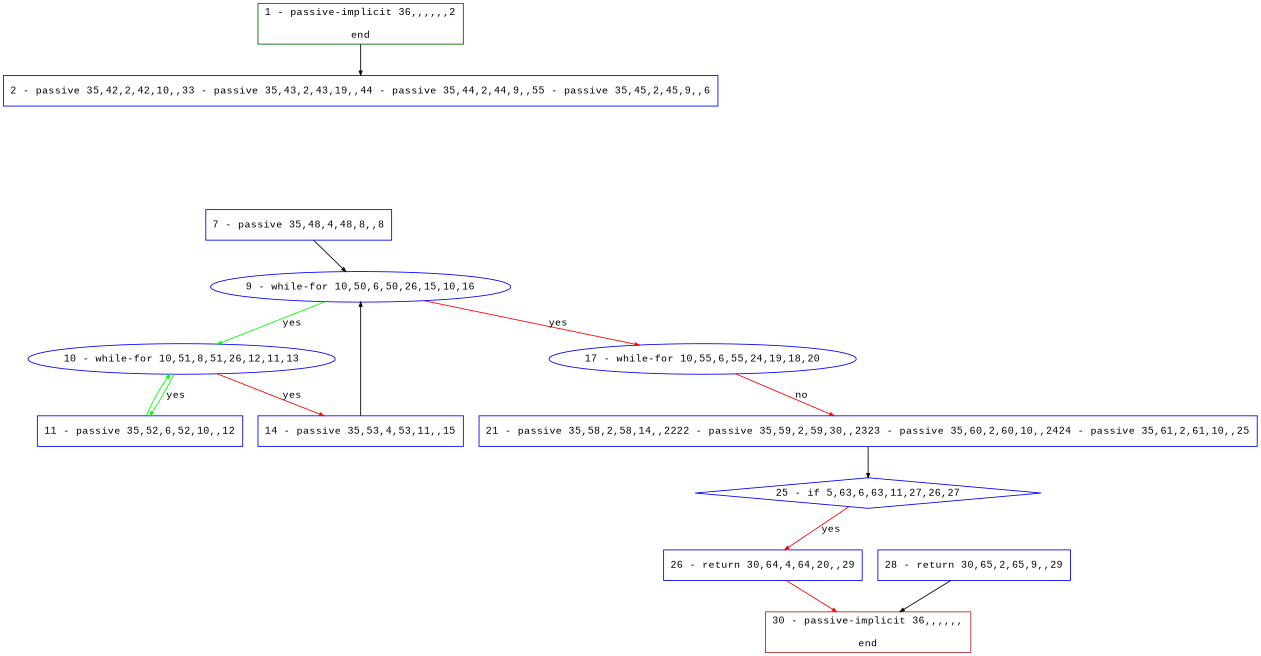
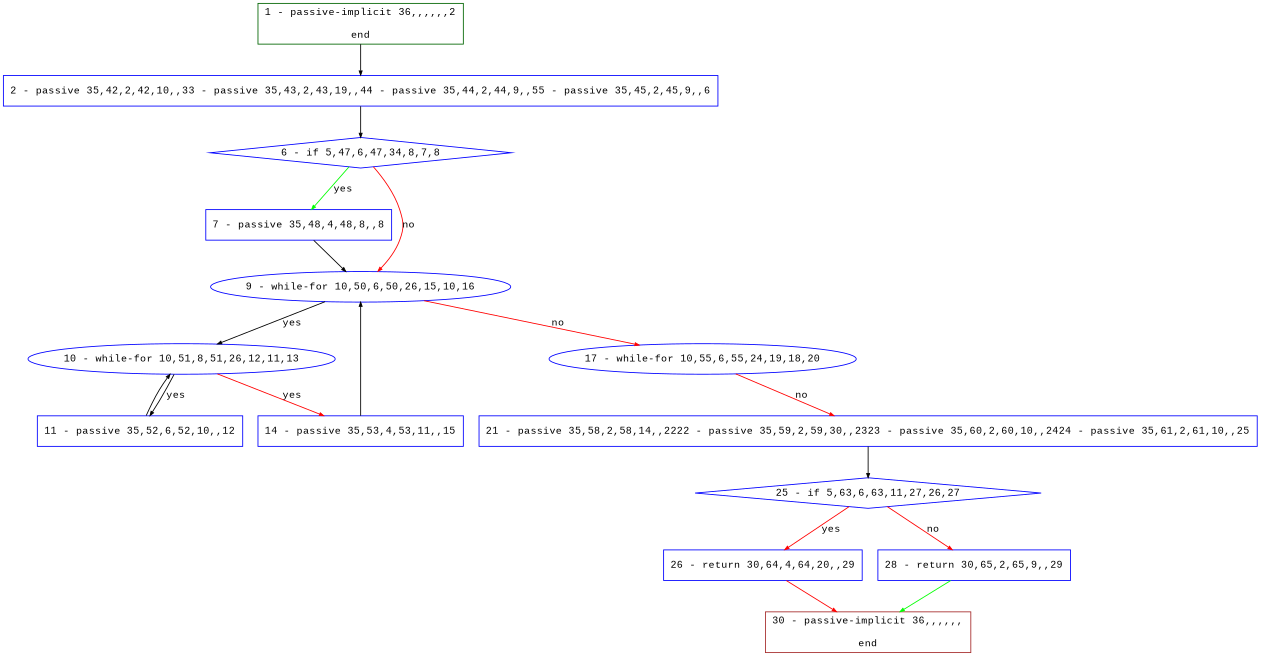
node "6 - if 5,47,6,47,34,8,7,8": added
edge "9 - while-for 10,50,6,50,26,15,10,16" -> "10 - while-for 10,51,8,51,26,12,11,13": color #00ff00 -> #000000
edge "9 - while-for 10,50,6,50,26,15,10,16" -> "17 - while-for 10,55,6,55,24,19,18,20": label "yes" -> "no"
edge "10 - while-for 10,51,8,51,26,12,11,13" -> "11 - passive 35,52,6,52,10,,12": color #00ff00 -> #000000
edge "11 - passive 35,52,6,52,10,,12" -> "10 - while-for 10,51,8,51,26,12,11,13": color #00ff00 -> #000000
edge "25 - if 5,63,6,63,11,27,26,27" -> "28 - return 30,65,2,65,9,,29": added, label "no"
edge "28 - return 30,65,2,65,9,,29" -> "30 - passive-implicit 36,,,,,, end": color #000000 -> #00ff00
